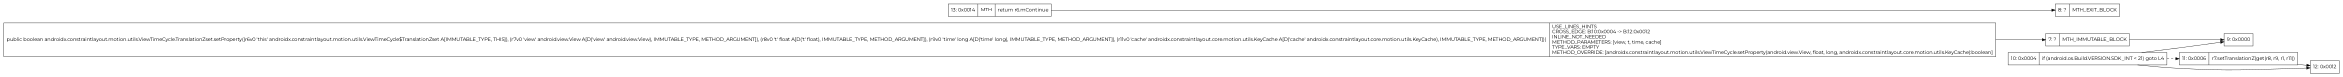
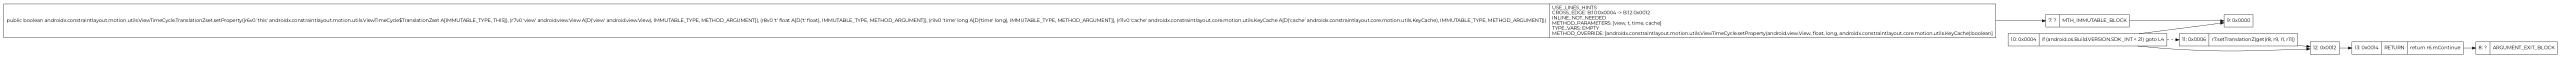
node "13: 0x0014": text "MTH" -> "RETURN"
node "8: ?": text "MTH_EXIT_BLOCK" -> "ARGUMENT_EXIT_BLOCK"
edge "12: 0x0012" -> "13: 0x0014": added
